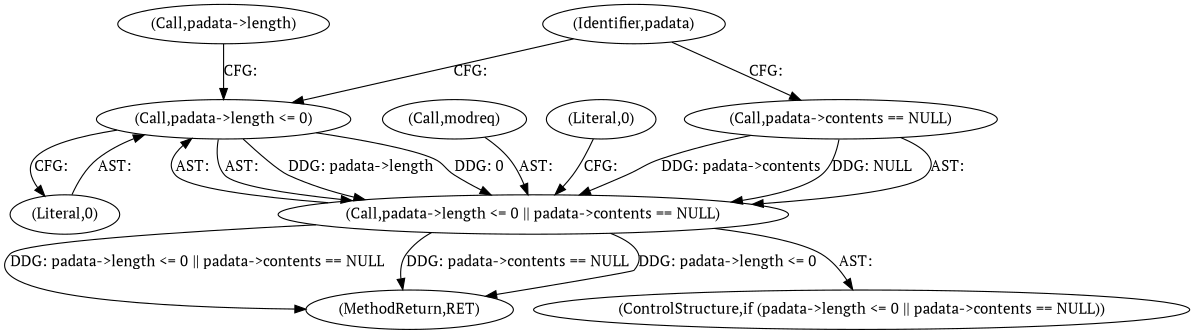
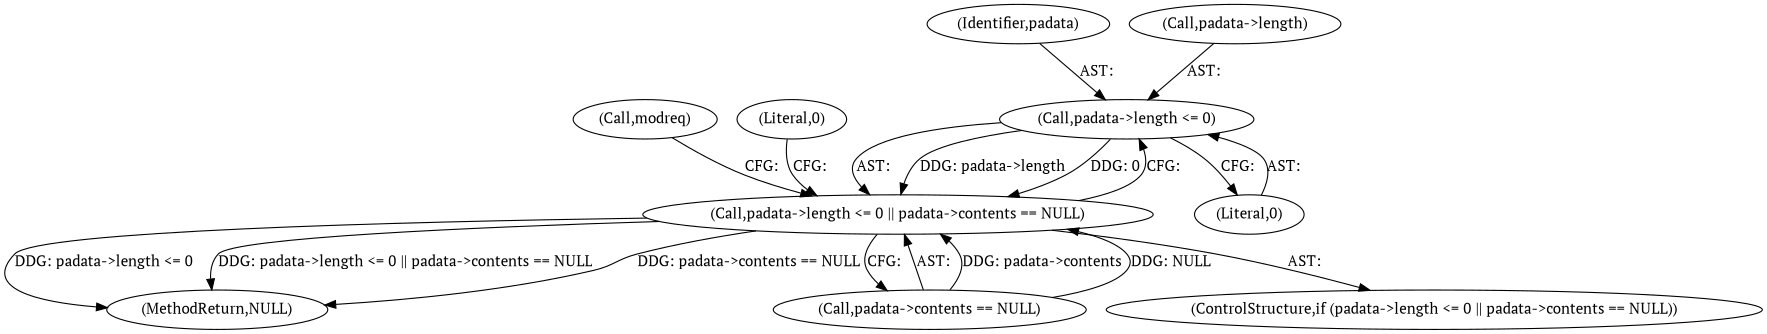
edge "(Identifier,padata)" -> "(Call,padata->contents == NULL)": now "(Call,padata->length <= 0 || padata->contents == NULL)" -> "(Call,padata->contents == NULL)"
edge "(Call,padata->length)" -> "(Call,padata->length <= 0)": label "CFG: " -> "AST: "
edge "(Identifier,padata)" -> "(Call,padata->length <= 0)": label "CFG: " -> "AST: "
edge "(Call,padata->length <= 0 || padata->contents == NULL)" -> "(Call,padata->length <= 0)": label "AST: " -> "CFG: "
edge "(Call,modreq)" -> "(Call,padata->length <= 0 || padata->contents == NULL)": label "AST: " -> "CFG: "
node "(MethodReturn,RET)": label "(MethodReturn,RET)" -> "(MethodReturn,NULL)"
